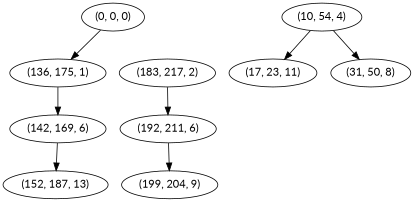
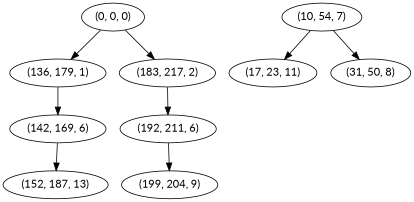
node "(10, 54, 4)": label "(10, 54, 4)" -> "(10, 54, 7)"
edge "(0, 0, 0)" -> "(183, 217, 2)": added
node "(136, 175, 1)": label "(136, 175, 1)" -> "(136, 179, 1)"
